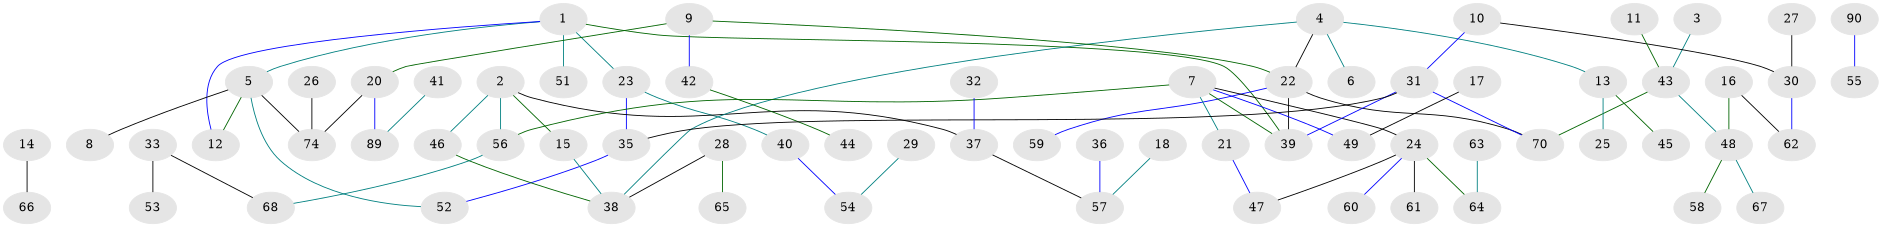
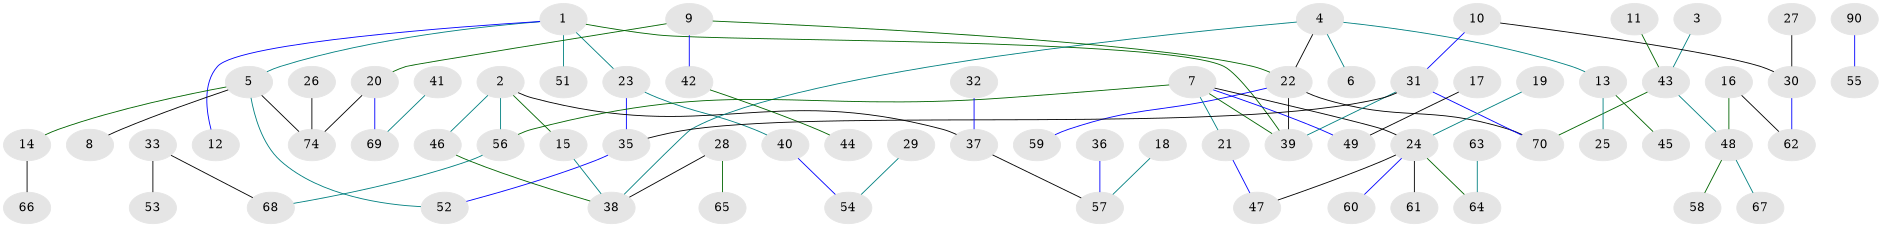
node "19": added
edge "5" -- "12": now "5" -- "14"
edge "31" -- "39": color blue -> teal
node "89": label "89" -> "69"
